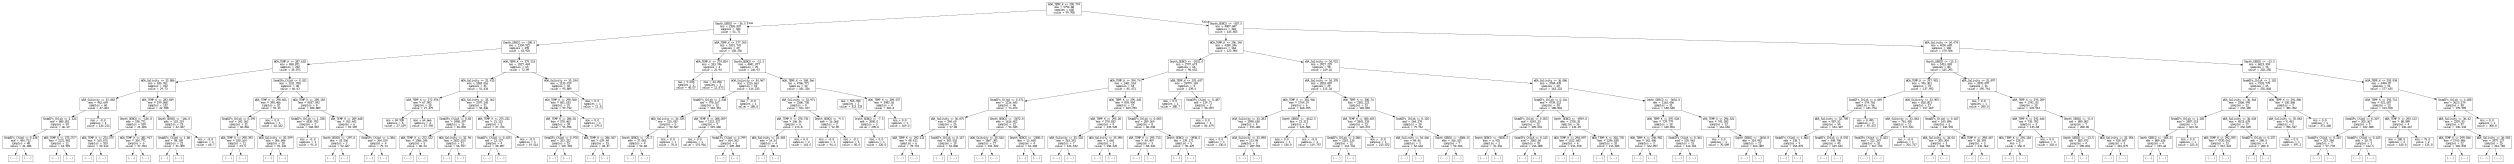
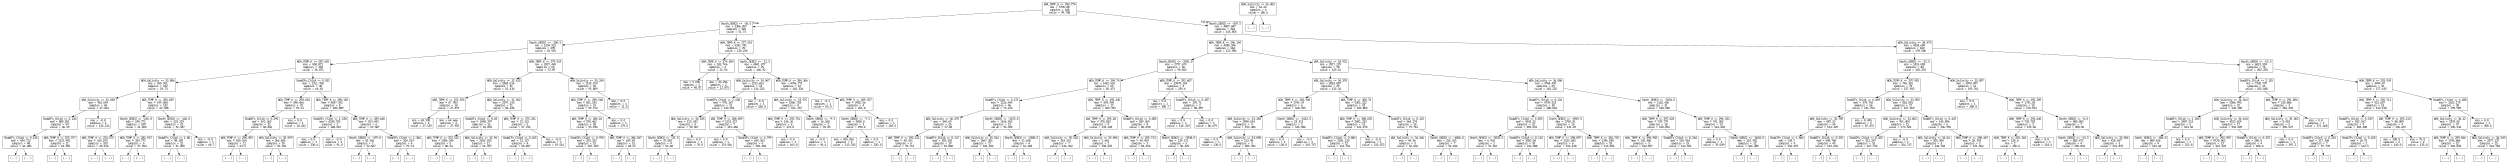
edge "mse = 555.556 samples = 2 value = 313.333" -> "Depth_GEBCO <= -7.5 mse = 2050.0 samples = 3 value = 290.0": reversed
node "mse = 0.0 samples = 1 value = 110.319": added
edge "WOA_TEMP_K <= 278.731 mse = 146.36 samples = 6 value = 174.8" -> "WOA_Salinity <= 26.403 mse = 14.24 samples = 4 value = 186.6": removed
edge "Depth_GEBCO <= -9.5 mse = 16.568 samples = 2 value = 92.05" -> "mse = -0.1 samples = 1 value = 85.0": reversed
node "mse = 0.0 samples = 1 value = 230.6": added
